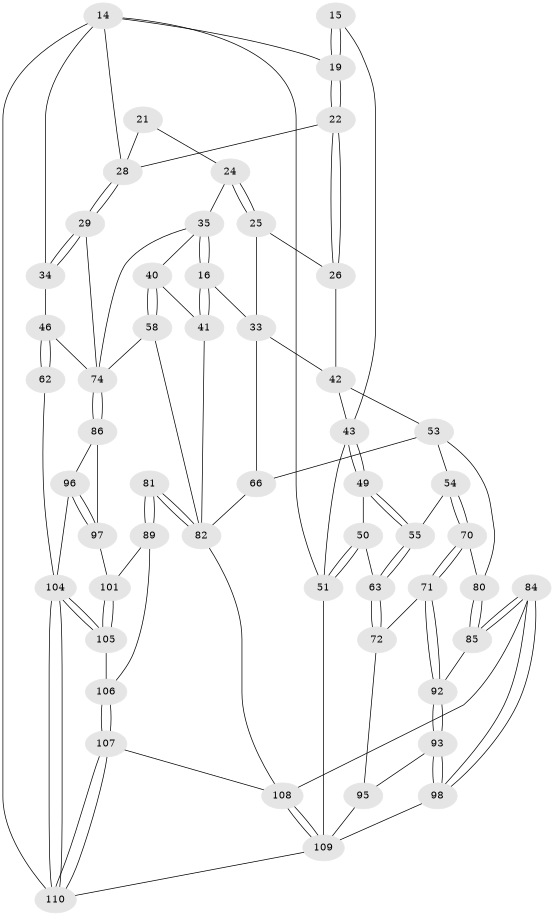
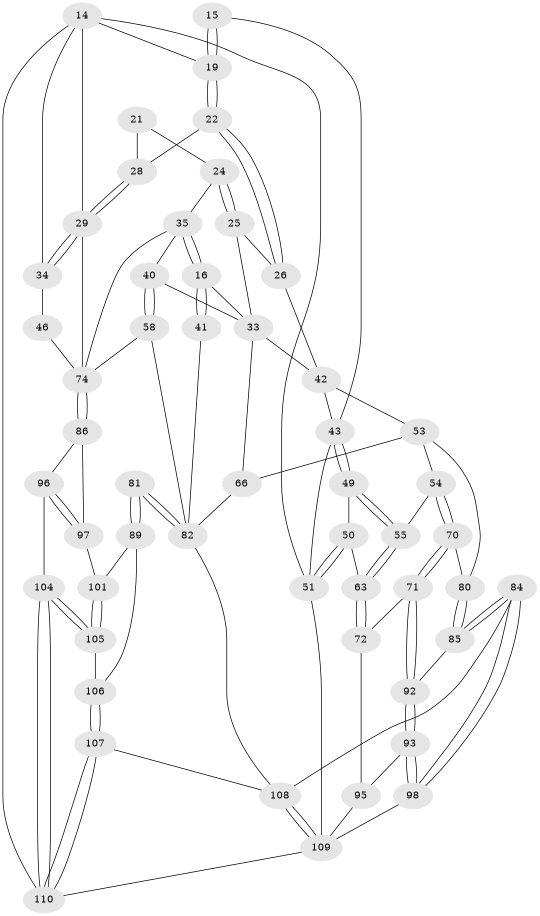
edge "14" -- "28": now "14" -- "29"
edge "40" -- "41": now "40" -- "33"
node "62": removed
